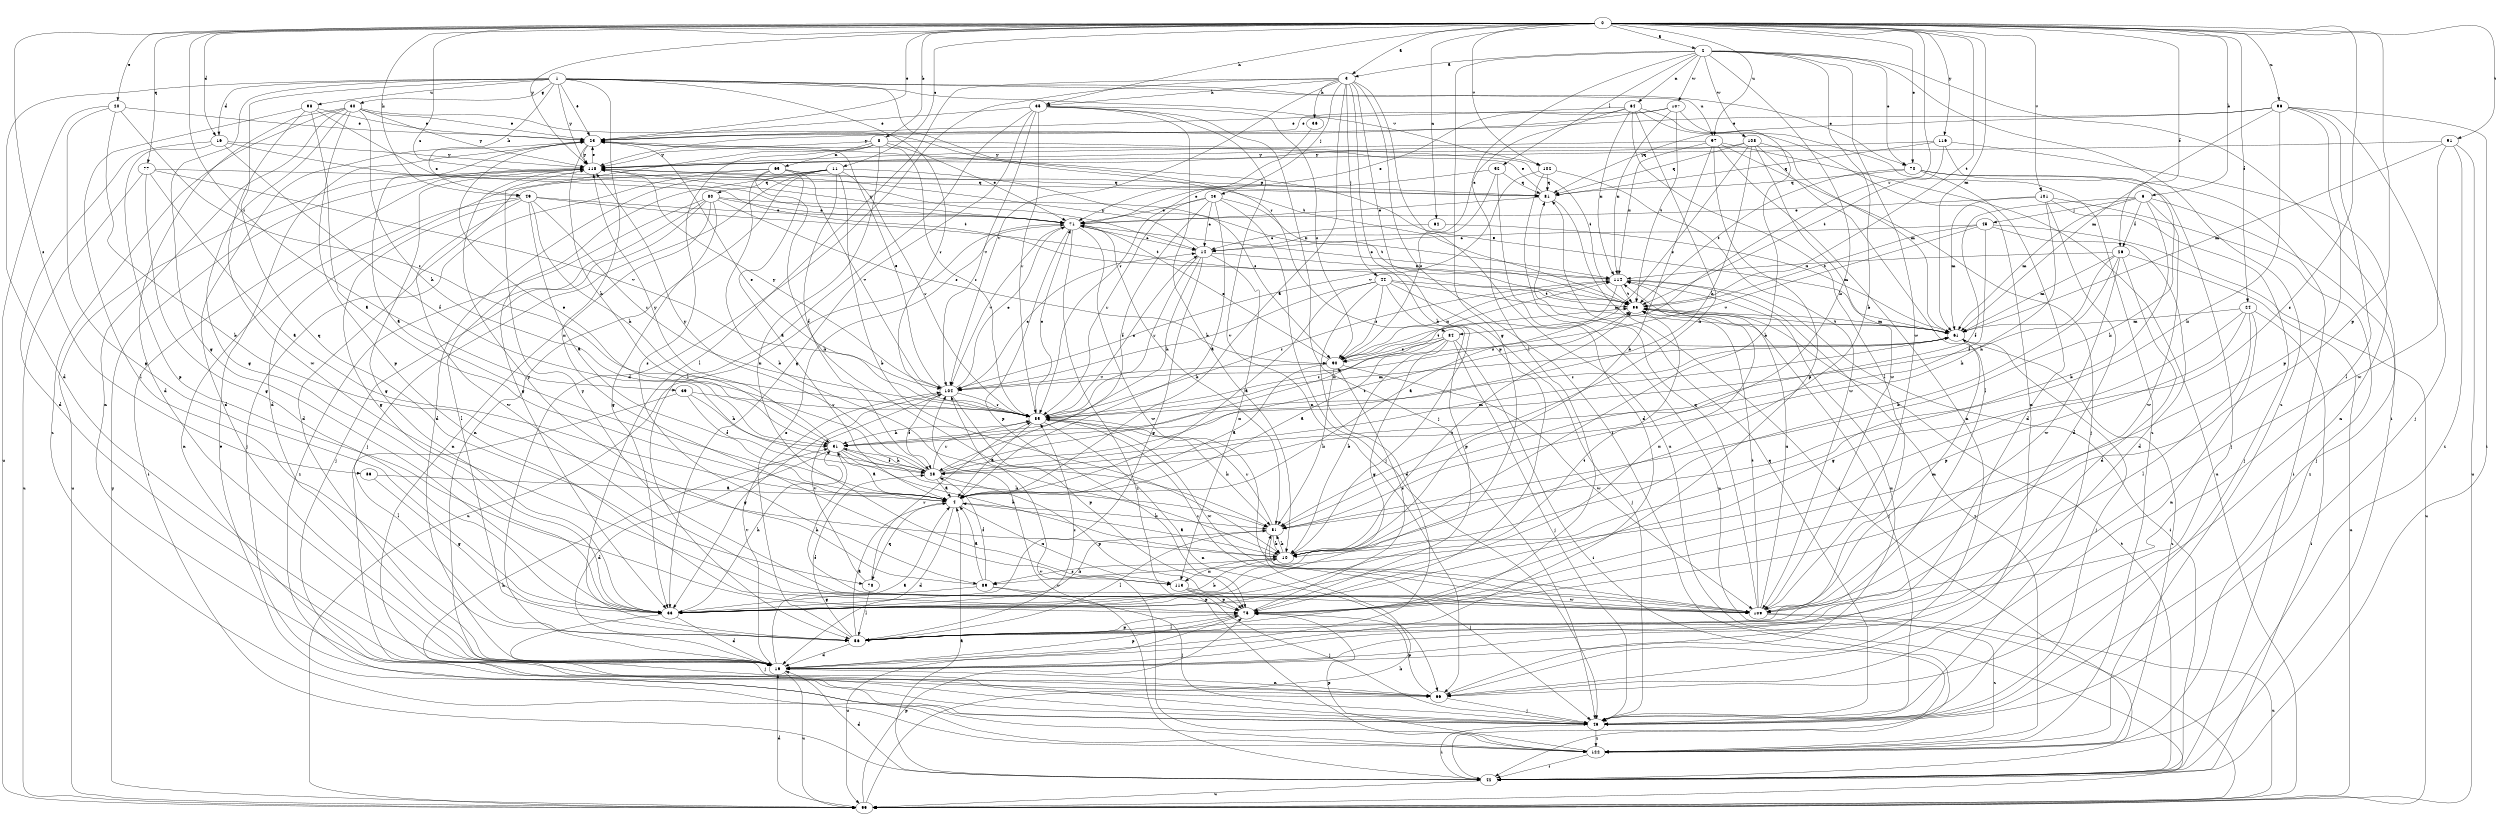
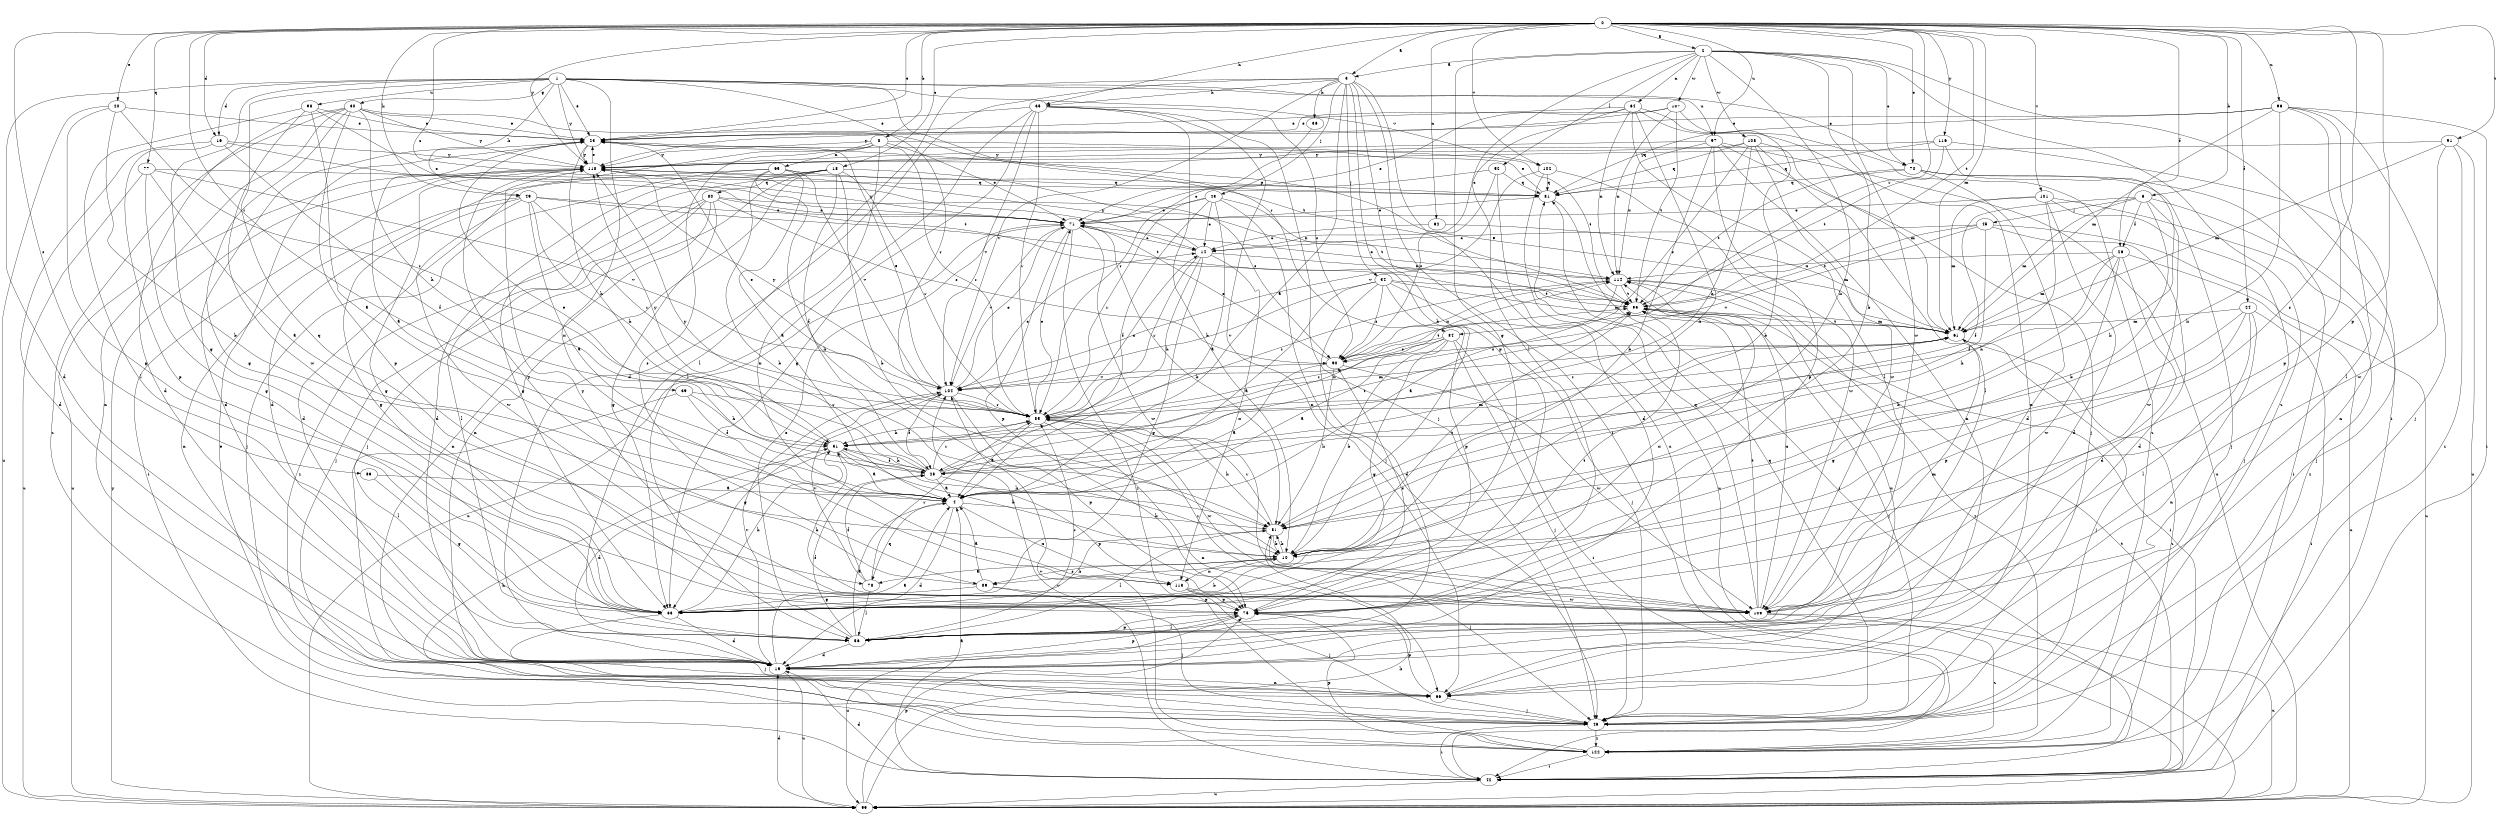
node "11": label "11" -> "18"
node "44": label "44" -> "34"
edge "89" -> "28": now "78" -> "28"
edge "10" -> "4": now "10" -> "78"
